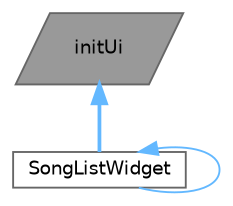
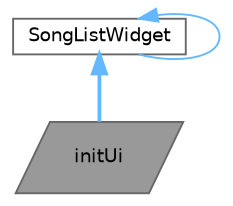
edge "SongListWidget" -> "initUi": reversed
